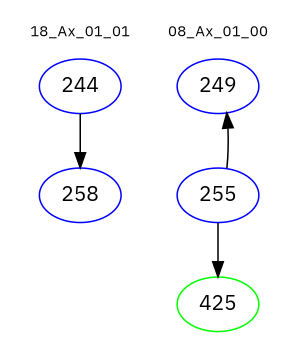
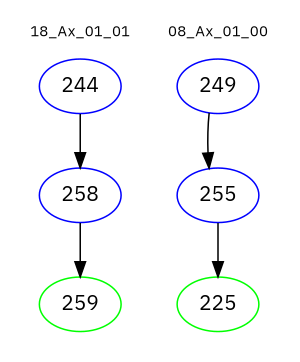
edge "255" -> "249": reversed
node "259": added
node "425": label "425" -> "225"
